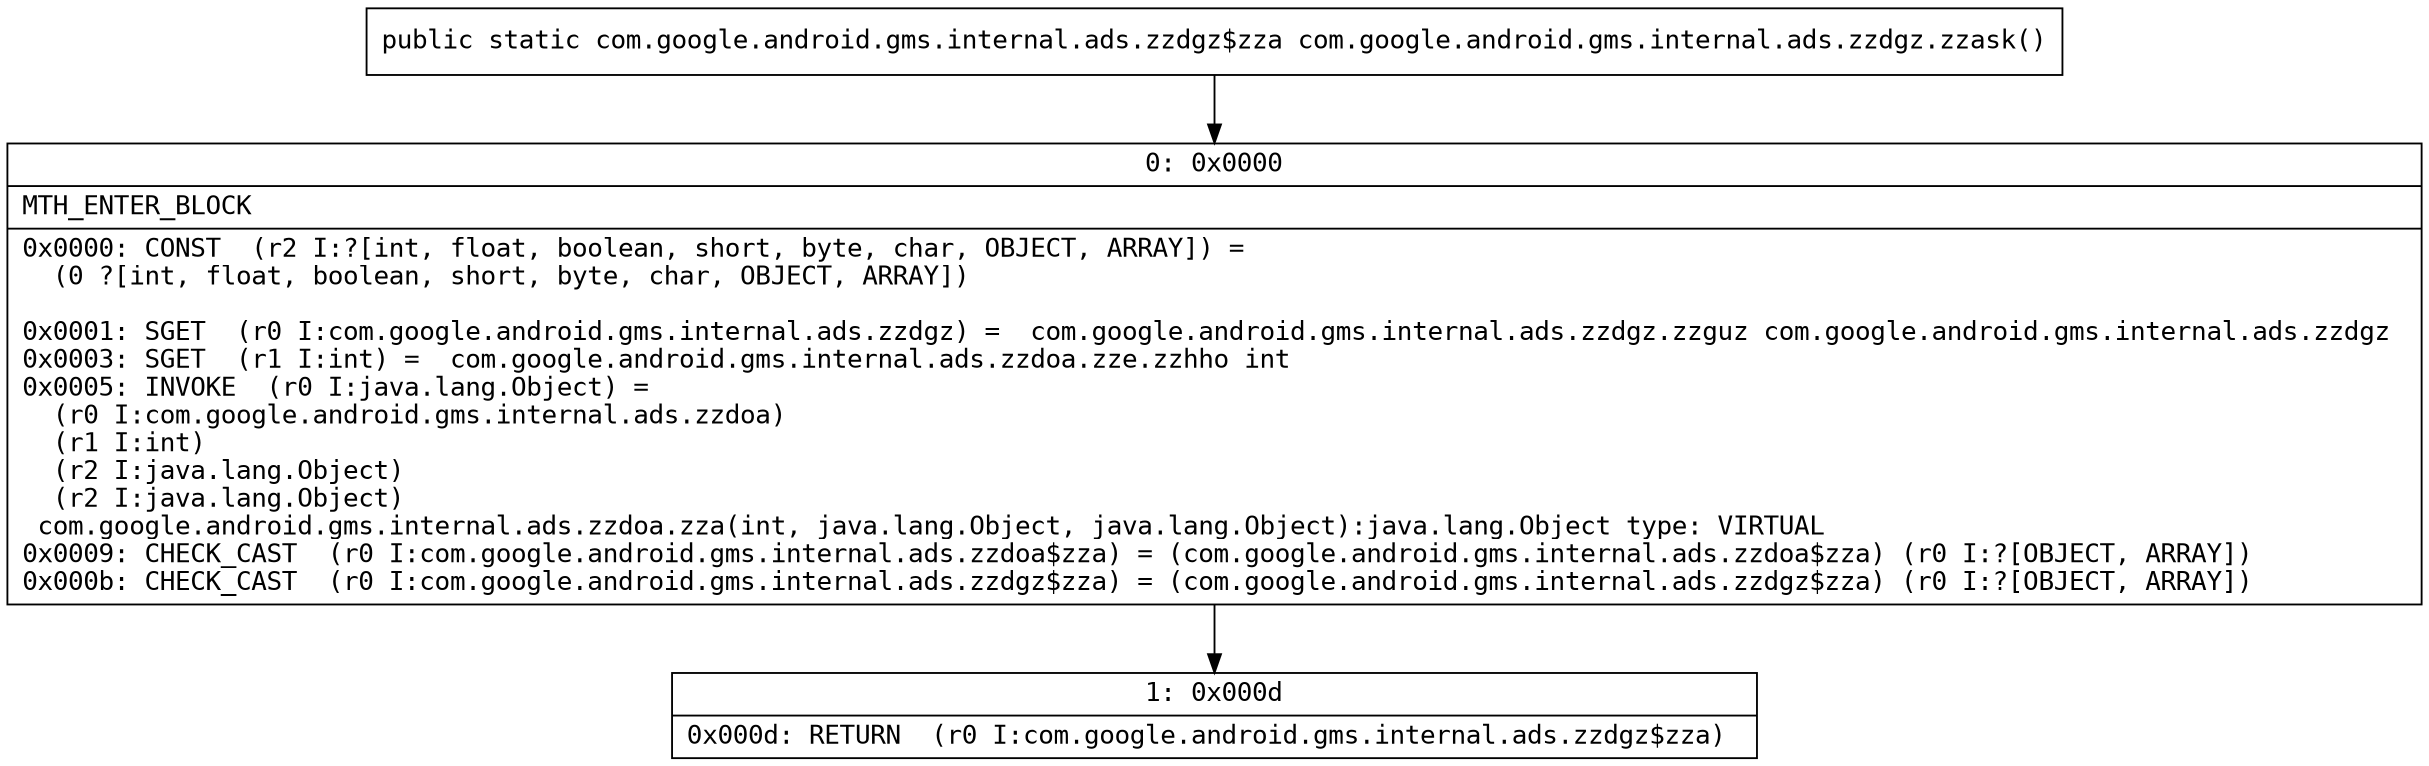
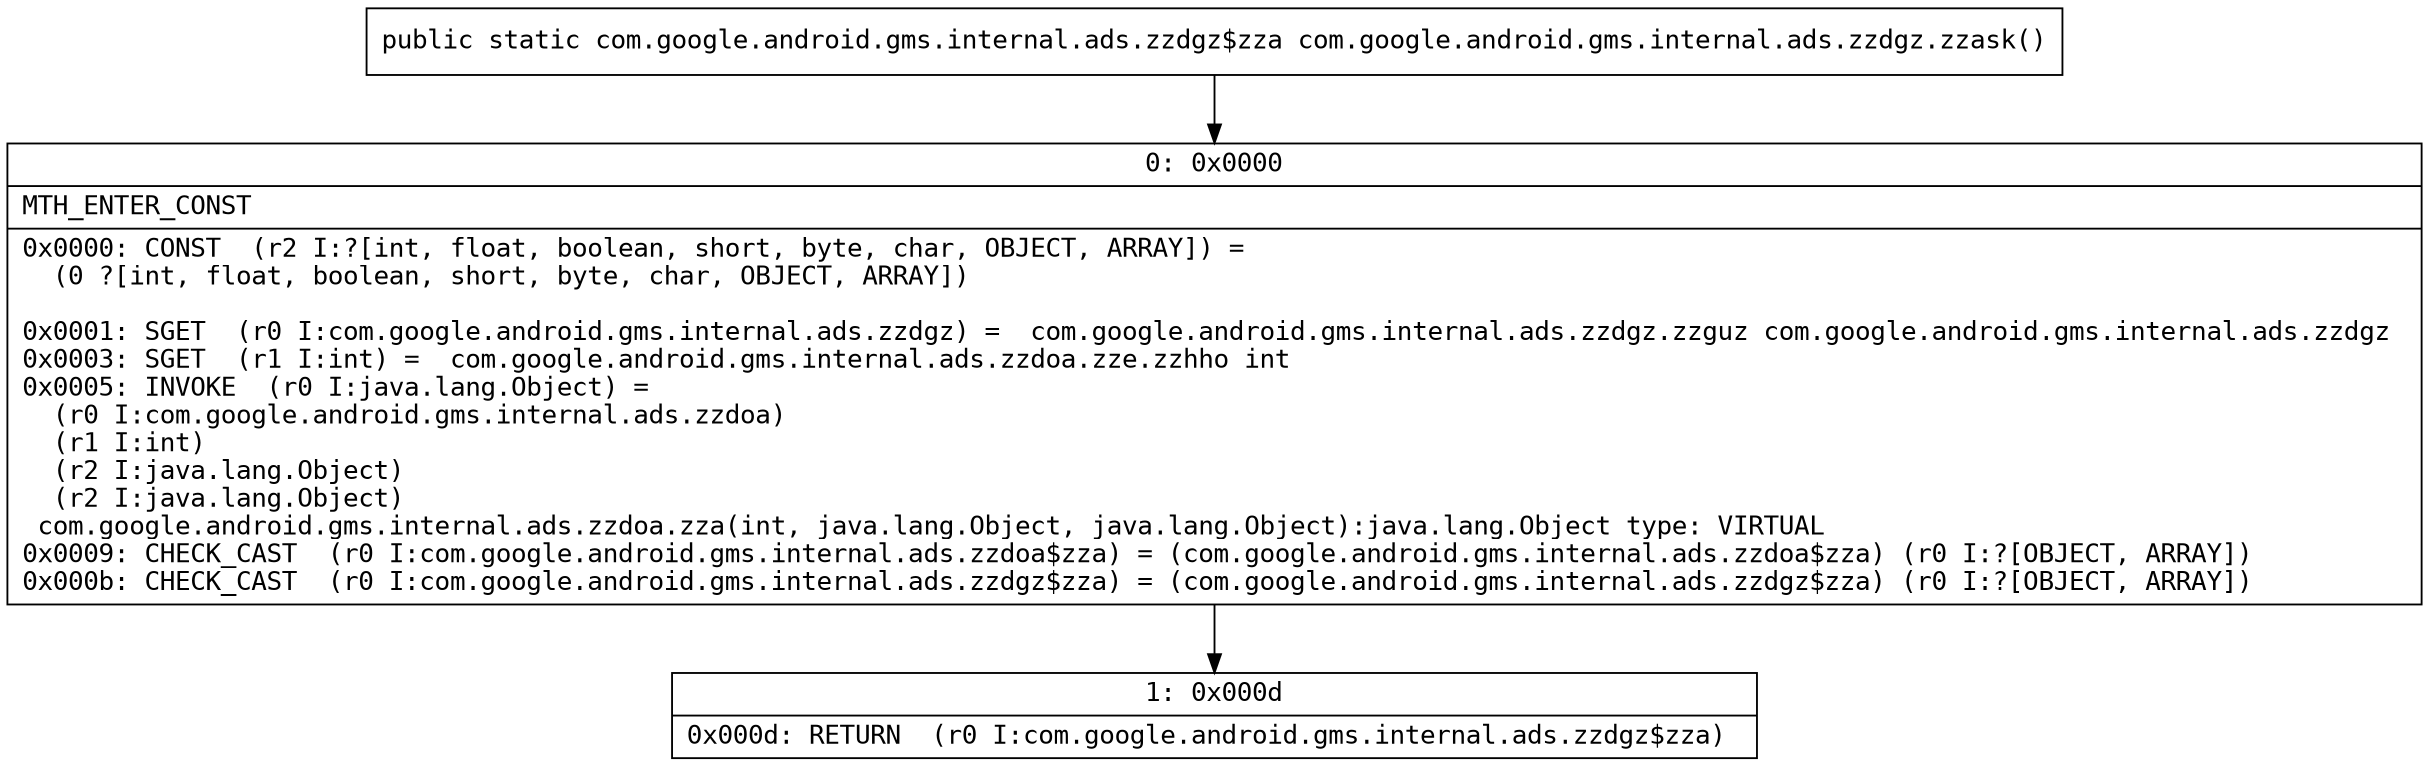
node "0: 0x0000": text "MTH_ENTER_BLOCK" -> "MTH_ENTER_CONST"
